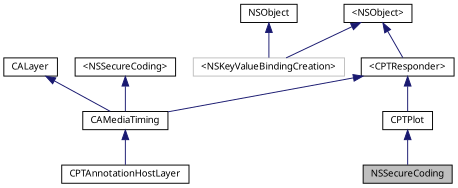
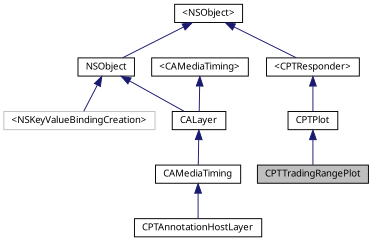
edge "<NSKeyValueBindingCreation>" -> "<NSObject>": now "NSObject" -> "<NSObject>"
node "<NSSecureCoding>": removed
node "<CAMediaTiming>": added
edge "CAMediaTiming" -> "<CPTResponder>": removed
edge "CALayer" -> "NSObject": added
node "NSSecureCoding": label "NSSecureCoding" -> "CPTTradingRangePlot"
